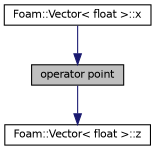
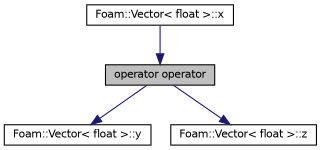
node "operator point": label "operator point" -> "operator operator"
node "Foam::Vector< float >::y": added
